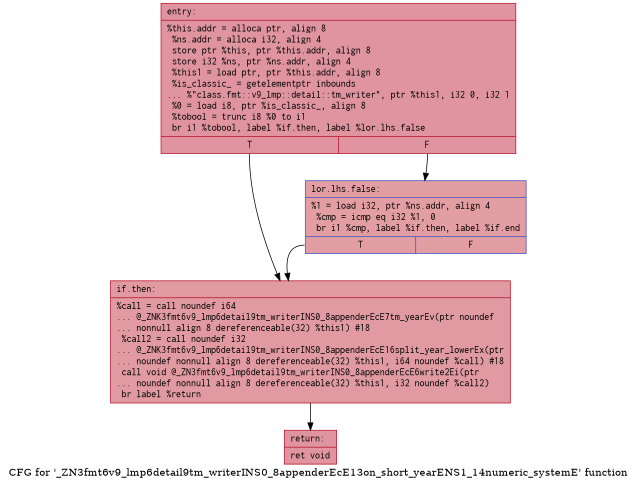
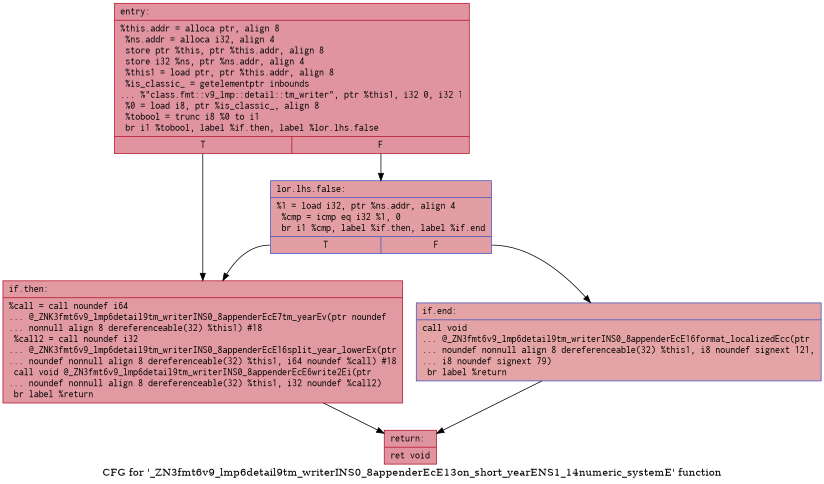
node "if.end:": added
